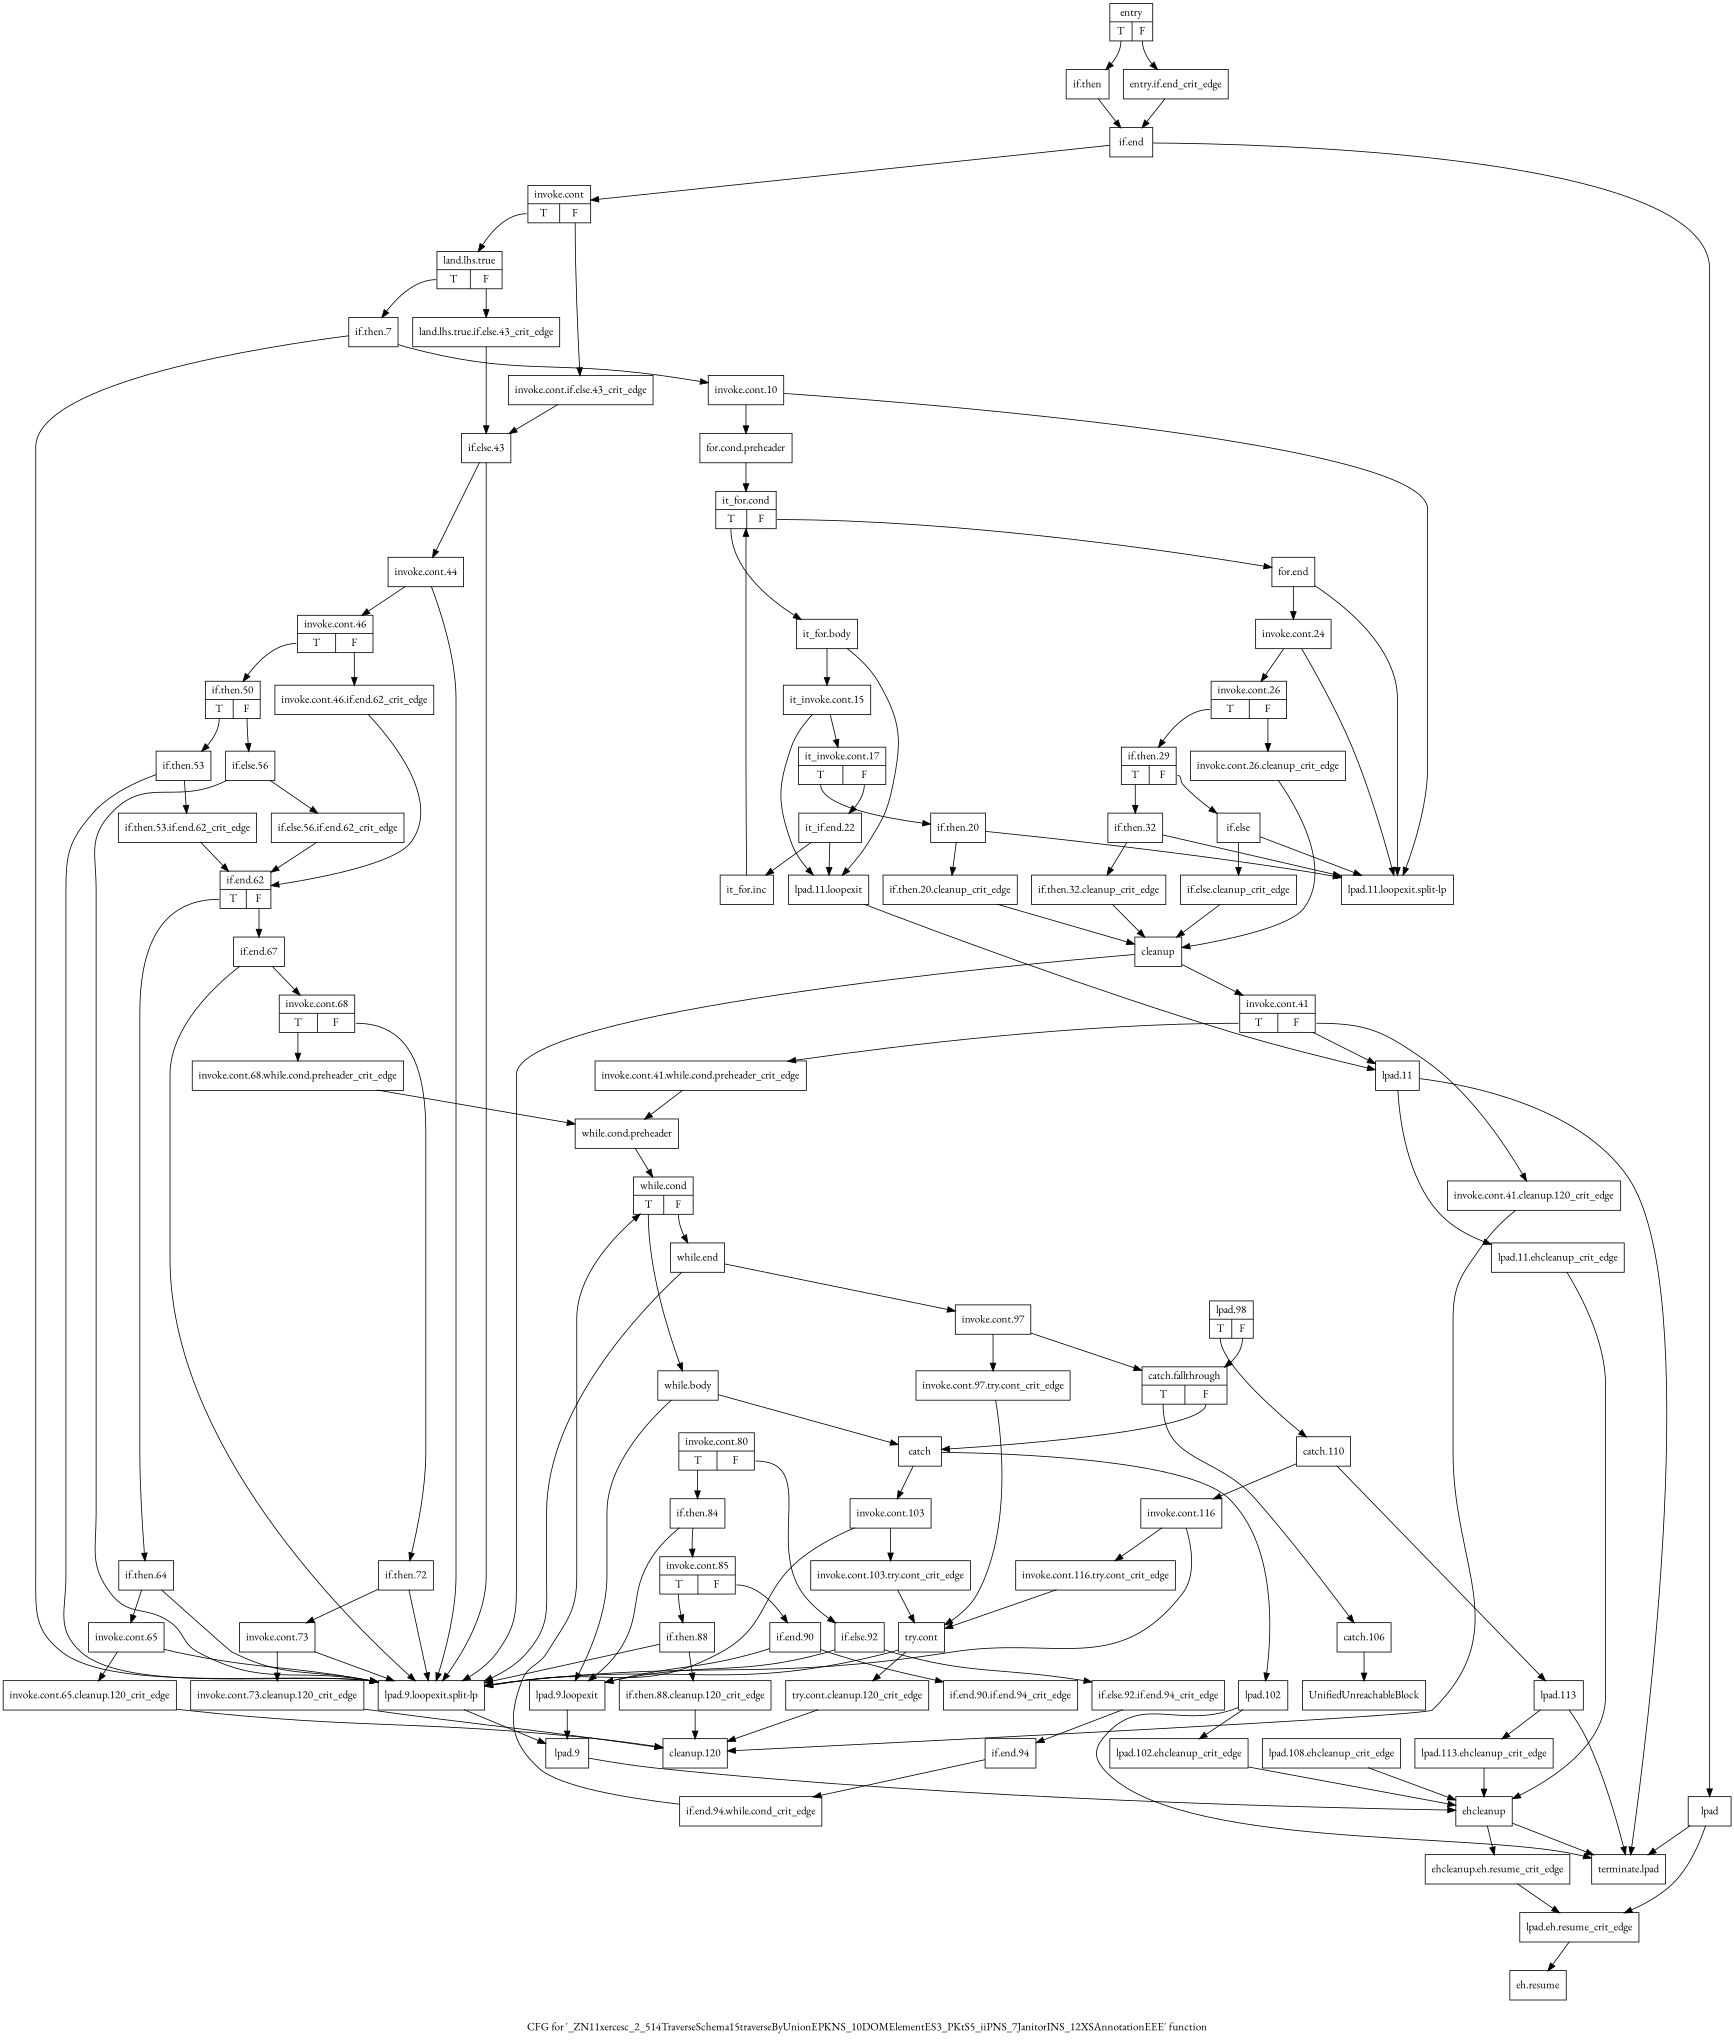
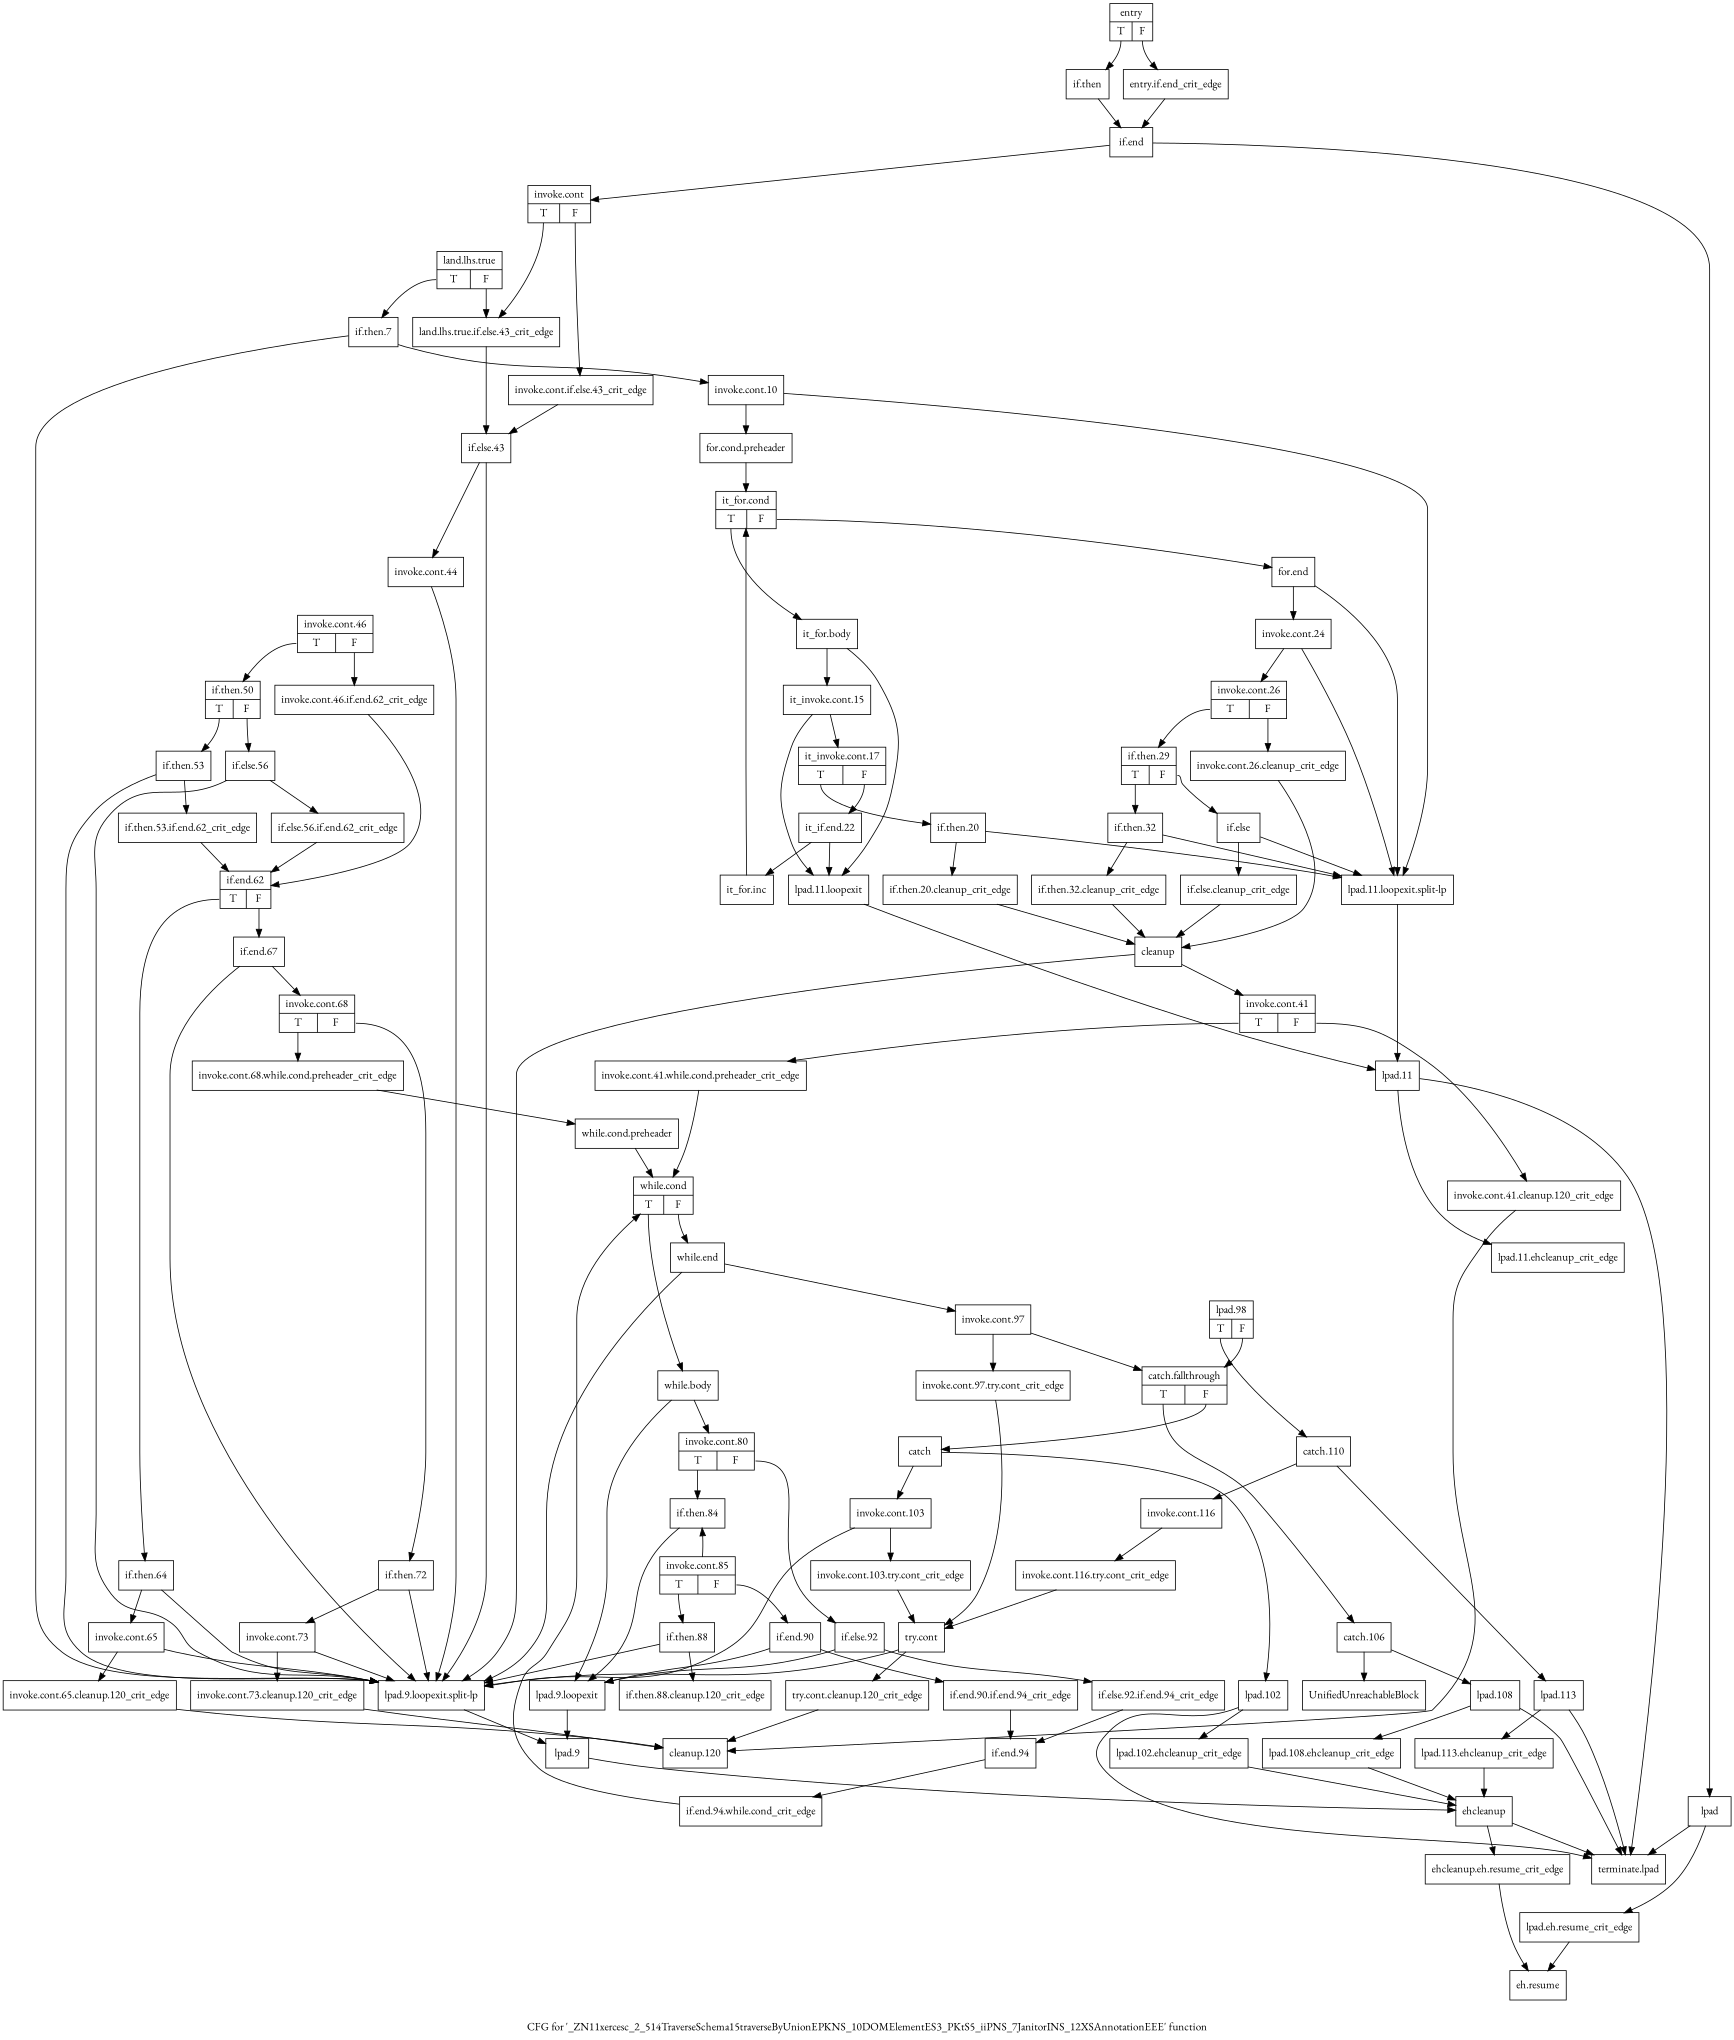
edge "invoke.cont" -> "land.lhs.true": now "invoke.cont" -> "land.lhs.true.if.else.43_crit_edge"
edge "invoke.cont.44" -> "invoke.cont.46": removed
edge "invoke.cont.41" -> "lpad.11": now "lpad.11.loopexit.split-lp" -> "lpad.11"
edge "invoke.cont.41.while.cond.preheader_crit_edge" -> "while.cond.preheader": now "invoke.cont.41.while.cond.preheader_crit_edge" -> "while.cond"
edge "while.body" -> "catch": now "while.body" -> "invoke.cont.80"
edge "if.then.84" -> "invoke.cont.85": reversed
edge "lpad.11.ehcleanup_crit_edge" -> "ehcleanup": removed
edge "invoke.cont.116" -> "lpad.9.loopexit.split-lp": removed
node "lpad.108": added
edge "if.then.88.cleanup.120_crit_edge" -> "cleanup.120": removed
edge "if.end.90.if.end.94_crit_edge" -> "if.end.94": added
edge "ehcleanup.eh.resume_crit_edge" -> "lpad.eh.resume_crit_edge": now "ehcleanup.eh.resume_crit_edge" -> "eh.resume"
